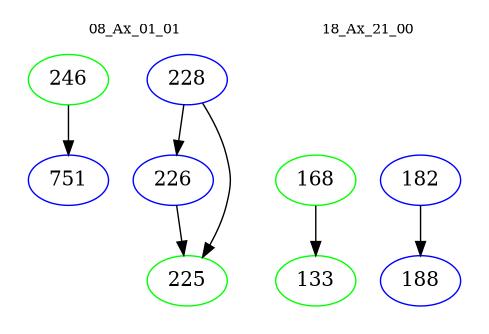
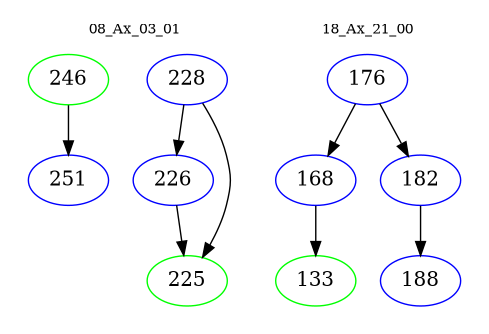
cluster "08_Ax_01_01": label "08_Ax_01_01" -> "08_Ax_03_01"
node "176": added
node "751": label "751" -> "251"
node "168": color green -> blue
